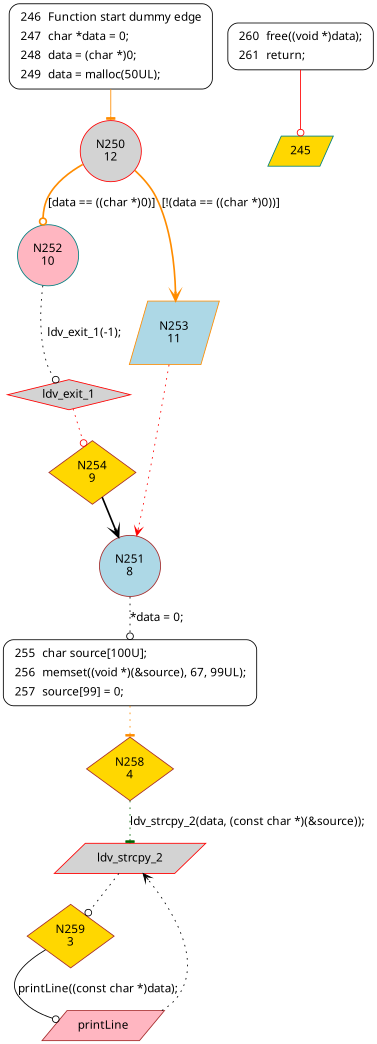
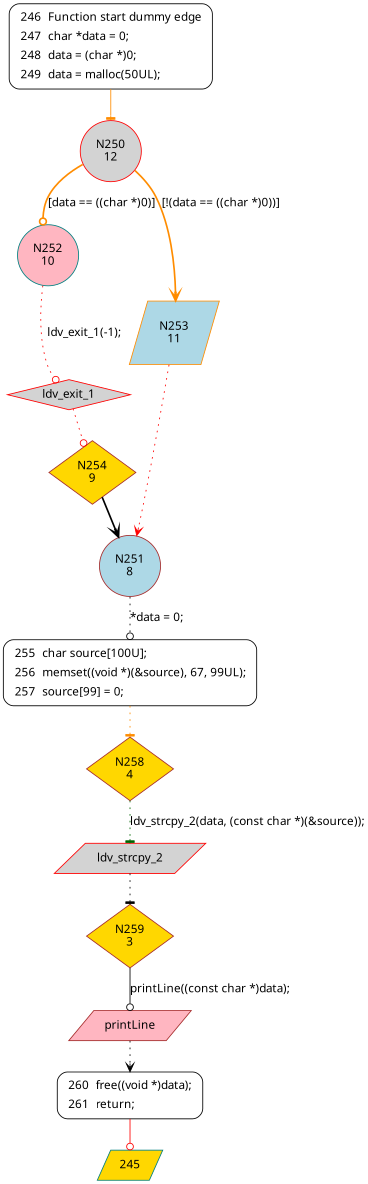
edge "N252 10" -> "ldv_exit_1": color black -> red
edge "ldv_strcpy_2" -> "N259 3": arrowhead odot -> tee
edge "printLine" -> "ldv_strcpy_2": now "printLine" -> "260"
